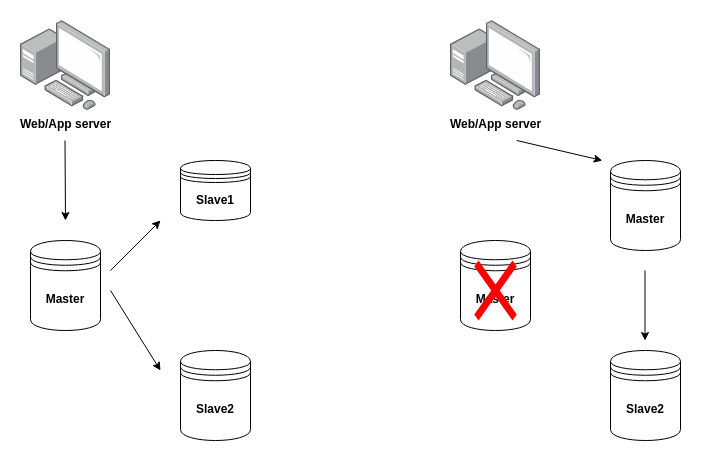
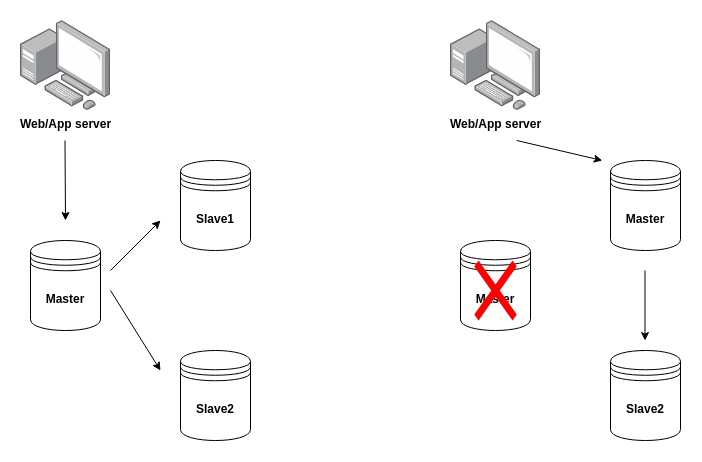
node "Slave1": size 70x60 -> 70x90
